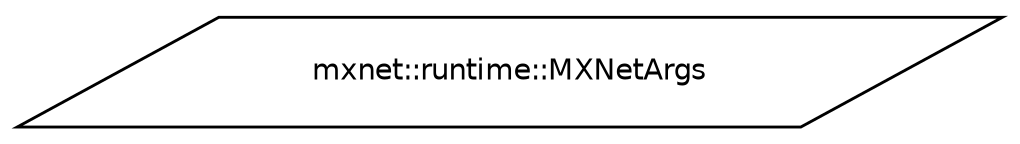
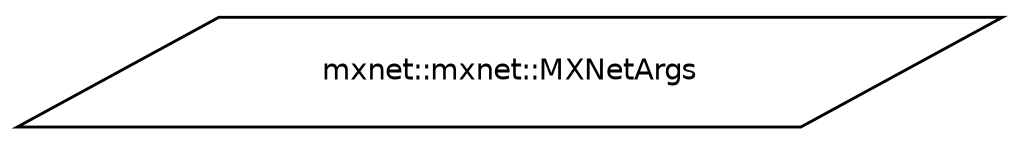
node "mxnet::runtime::MXNetArgs": label "mxnet::runtime::MXNetArgs" -> "mxnet::mxnet::MXNetArgs"
